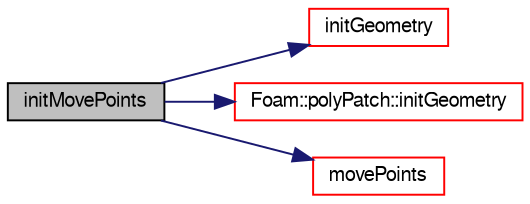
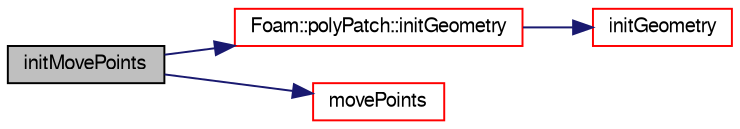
edge "initMovePoints" -> "initGeometry": now "Foam::polyPatch::initGeometry" -> "initGeometry"
